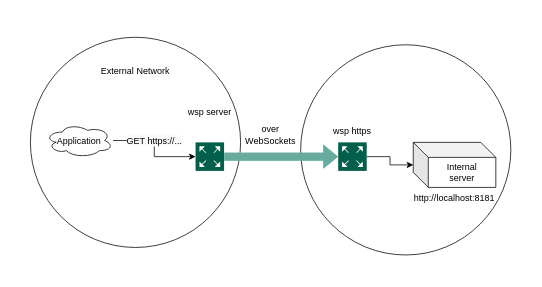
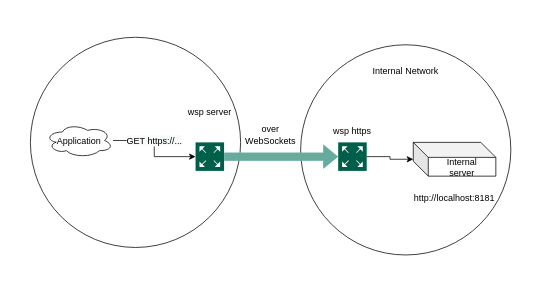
node "External Network": removed
node "Internal Network": added
node "Internal server": size 83x45 -> 83x34
